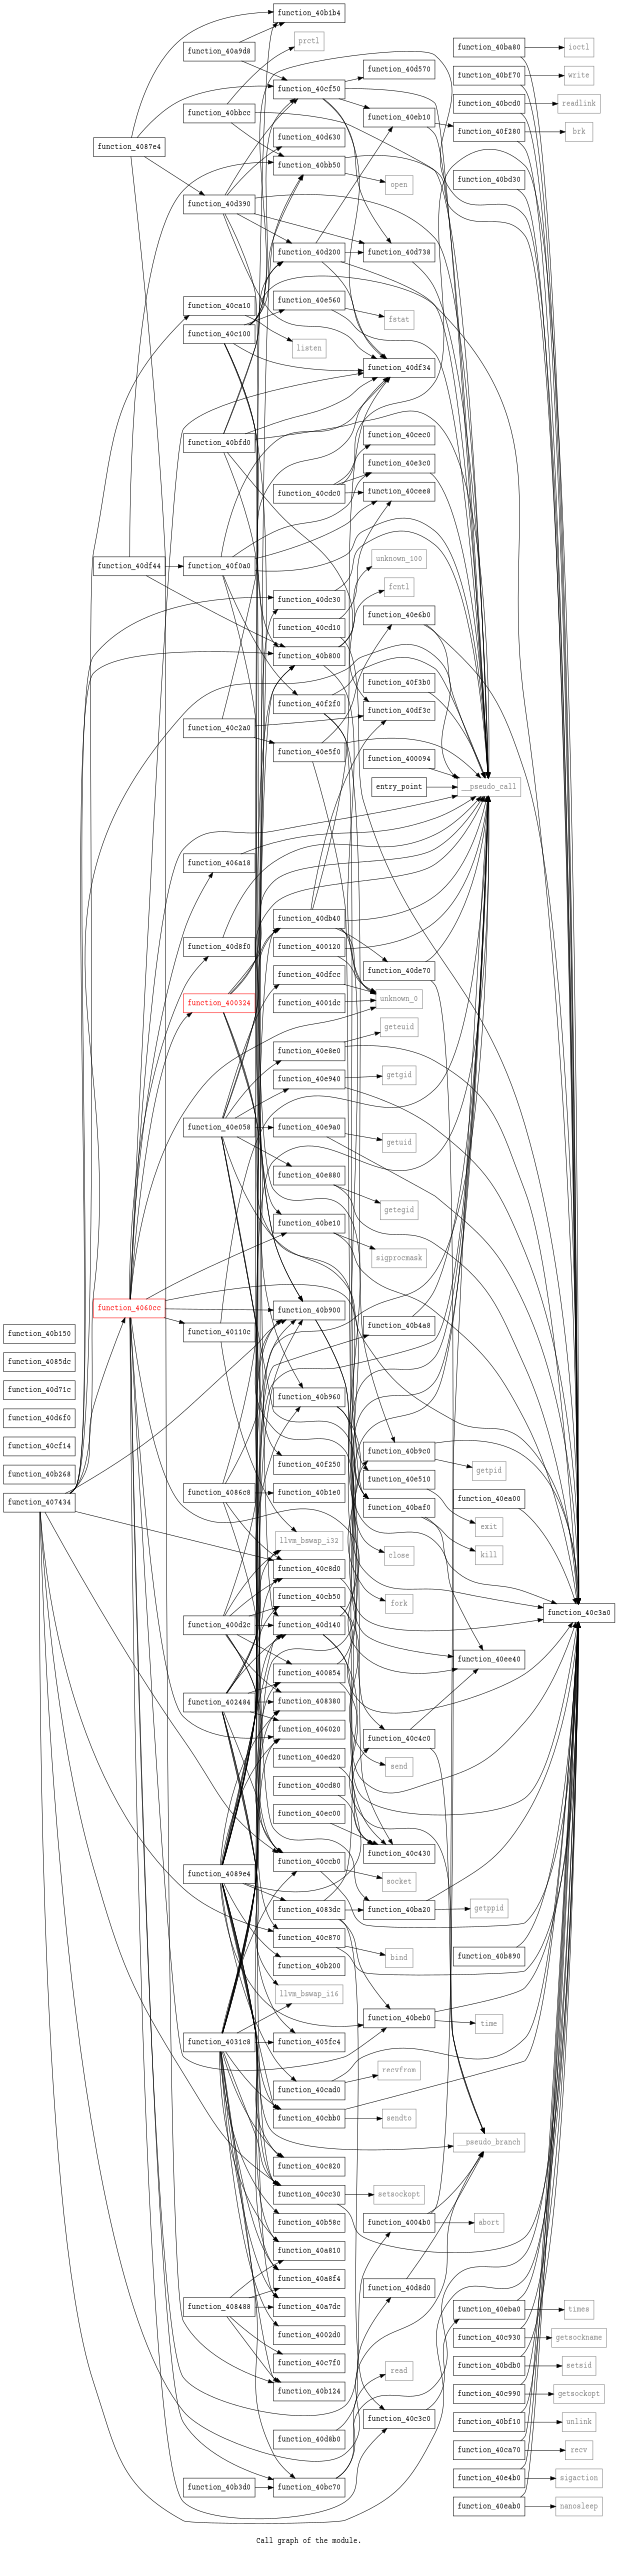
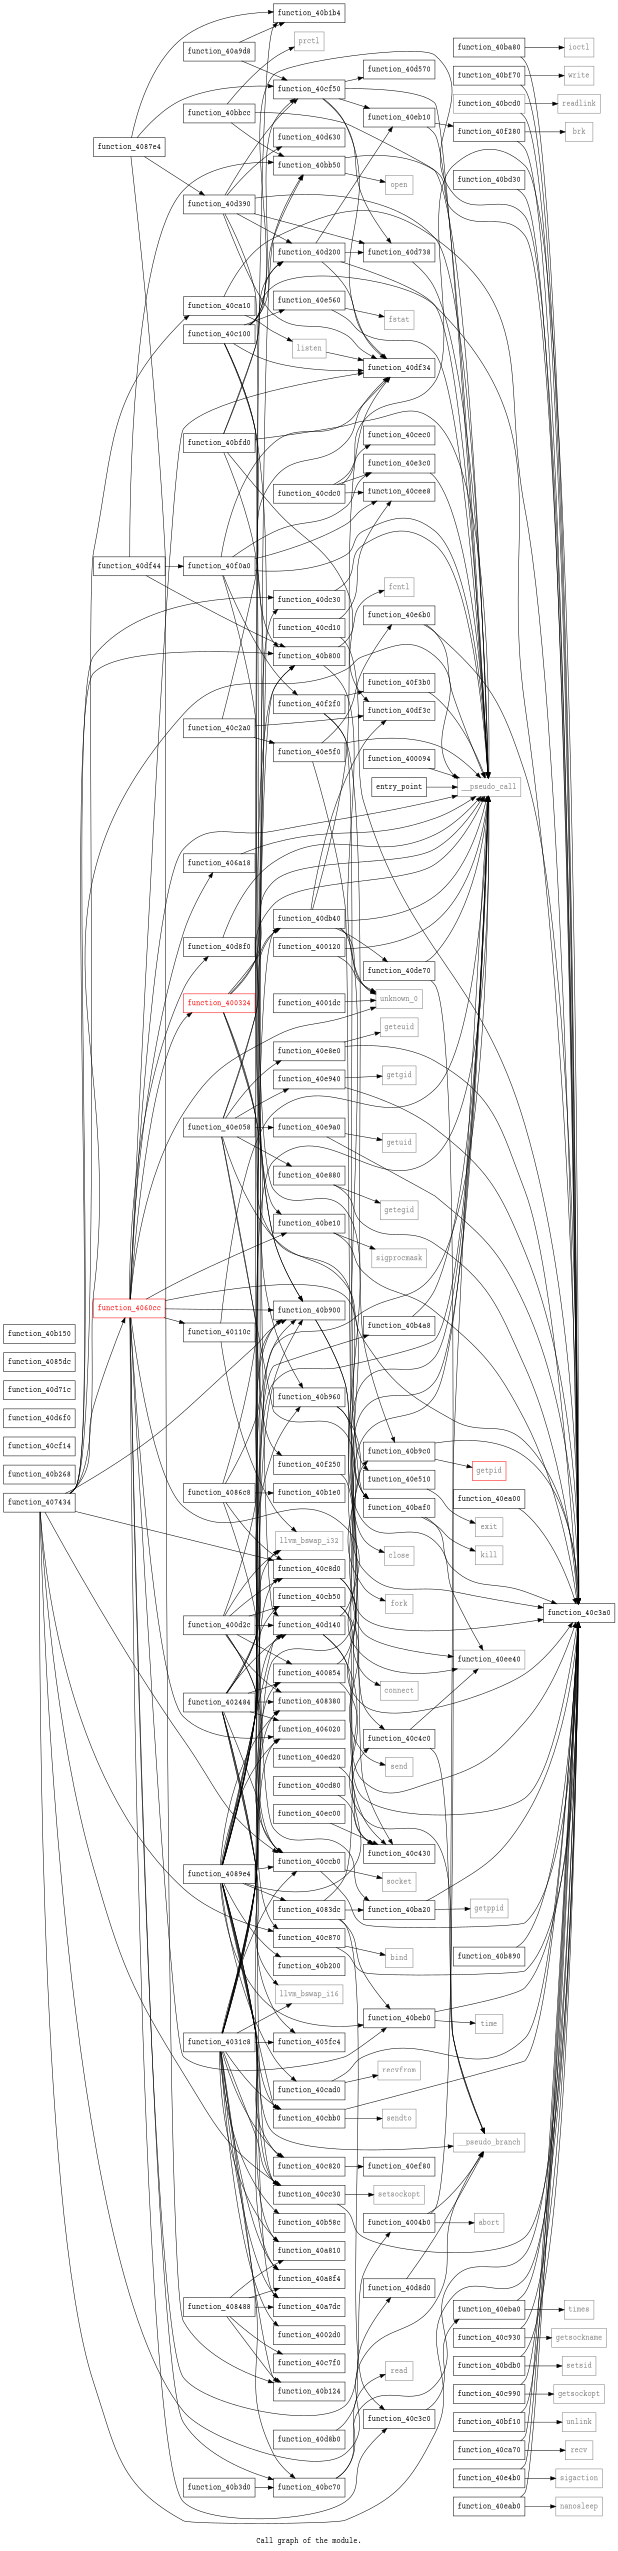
node "function_40bcd0": color black -> gray50
edge "function_40bfd0" -> "function_40df34": now "listen" -> "function_40df34"
node "unknown_100": removed
edge "function_40f2f0" -> "__pseudo_call": now "function_40f2f0" -> "function_40f3b0"
edge "function_40ca10" -> "function_40c3a0": added
node "function_40dfcc": removed
edge "function_40e058" -> "function_40c430": now "function_40f250" -> "function_40c430"
node "getpid": color gray50 -> red
node "function_40ee40": color black -> gray50
node "connect": added
edge "function_4089e4" -> "function_40ccb0": added
node "function_40ef80": added
